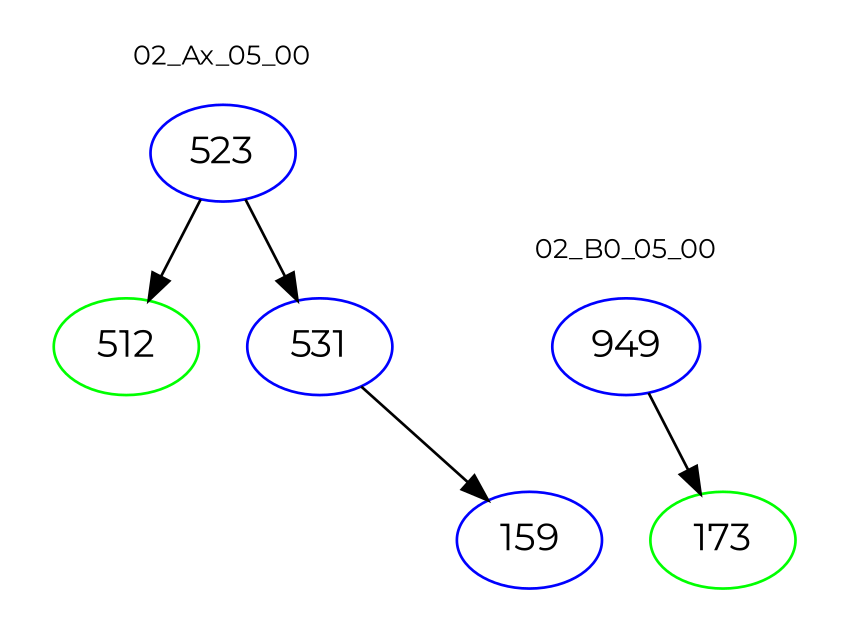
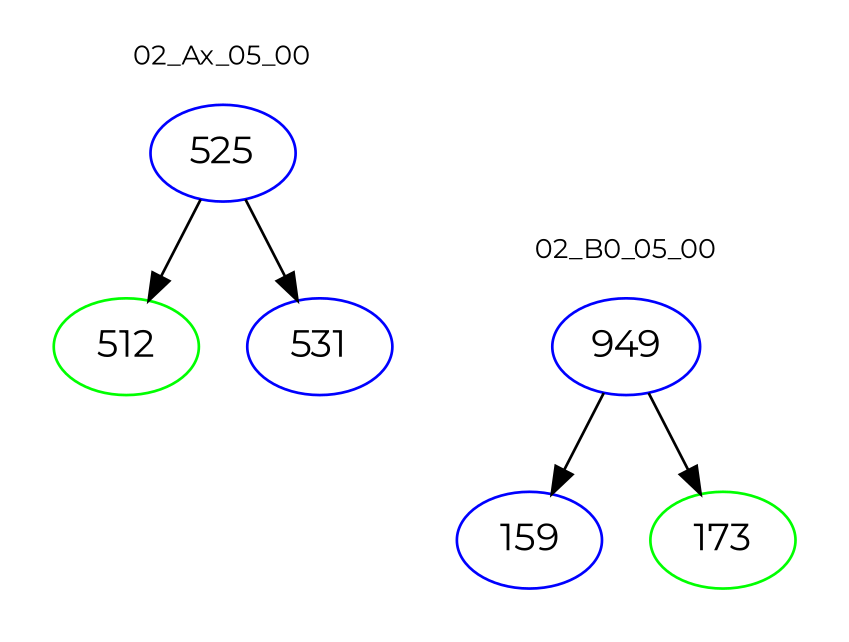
node "523": label "523" -> "525"
edge "531" -> "159": now "949" -> "159"
